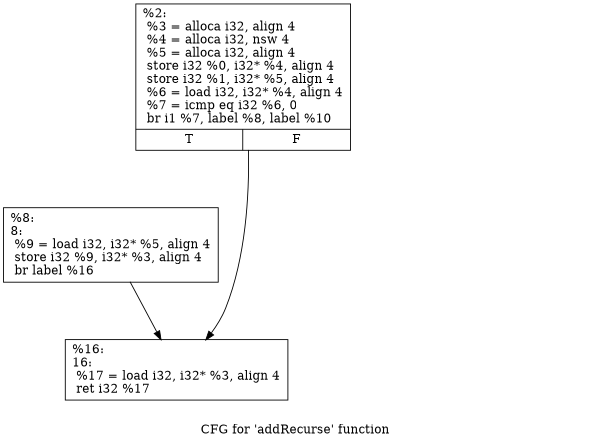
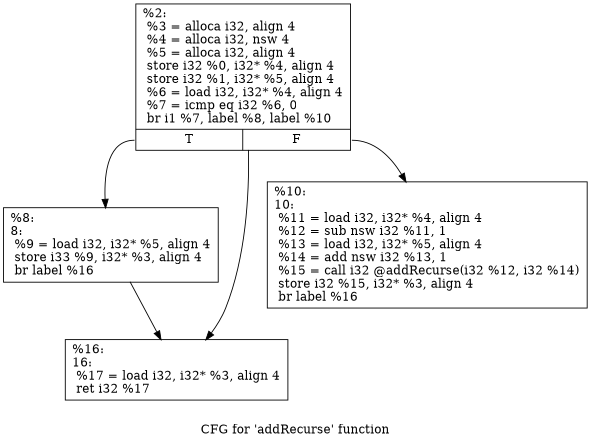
edge "%2:" -> "%8:": added
node "%10:": added
node "%8:": text "store i32 %9, i32* %3, align 4" -> "store i33 %9, i32* %3, align 4"
